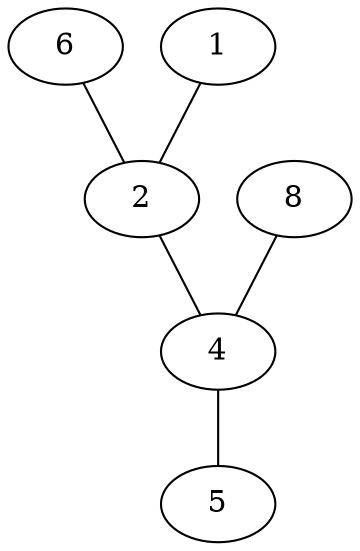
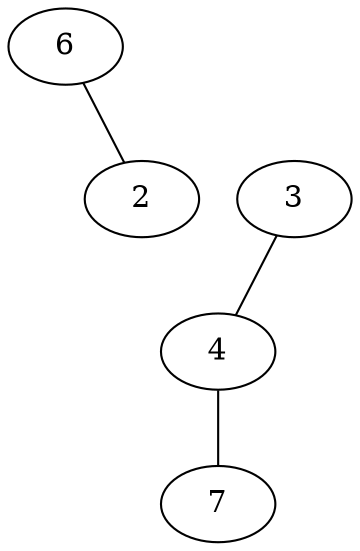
node "1": removed
node "8": label "8" -> "3"
edge "2" -- "4": removed
node "5": label "5" -> "7"
